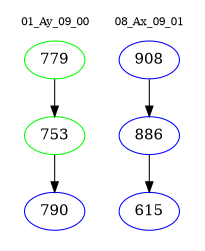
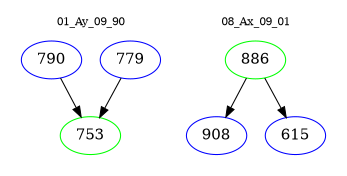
cluster "01_Ay_09_00": label "01_Ay_09_00" -> "01_Ay_09_90"
node "779": color green -> blue
edge "908" -> "886": reversed
node "886": color blue -> green
edge "753" -> "790": reversed
